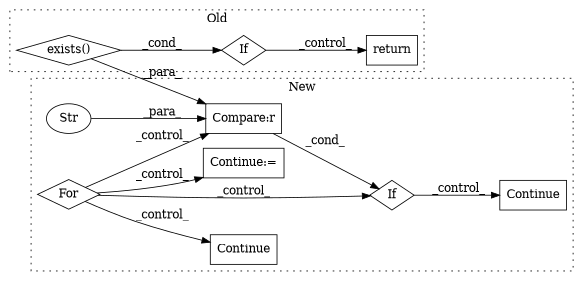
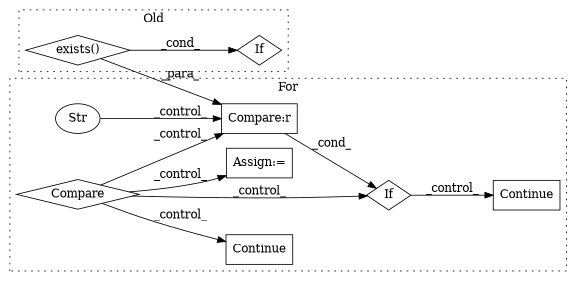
node "return": removed
cluster "New": label "New" -> "For"
edge "Str" -> "Compare:r": label "_para_" -> "_control_"
node "Continue:=": label "Continue:=" -> "Assign:="
node "For": label "For" -> "Compare"
